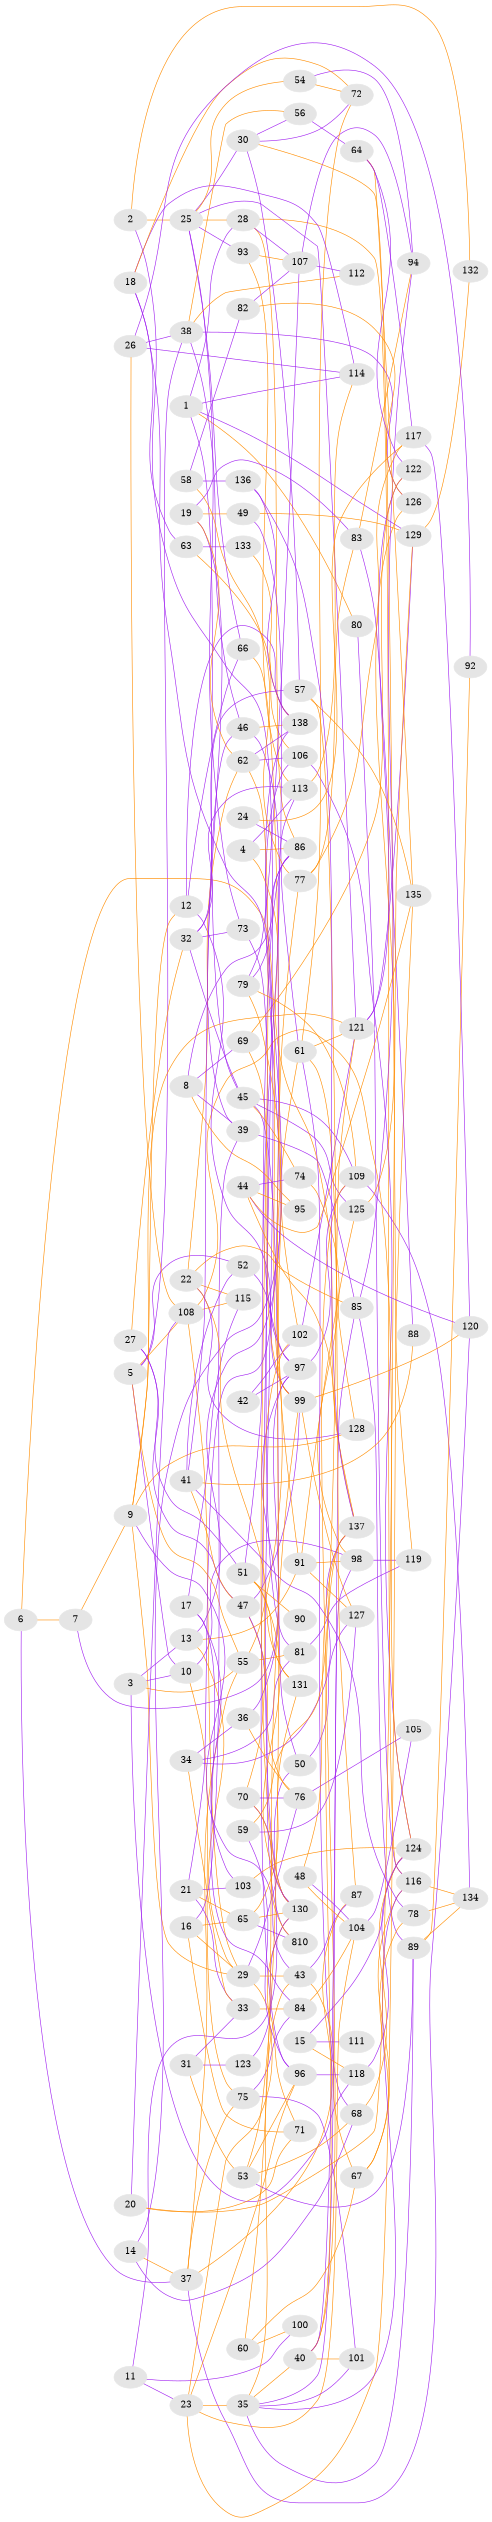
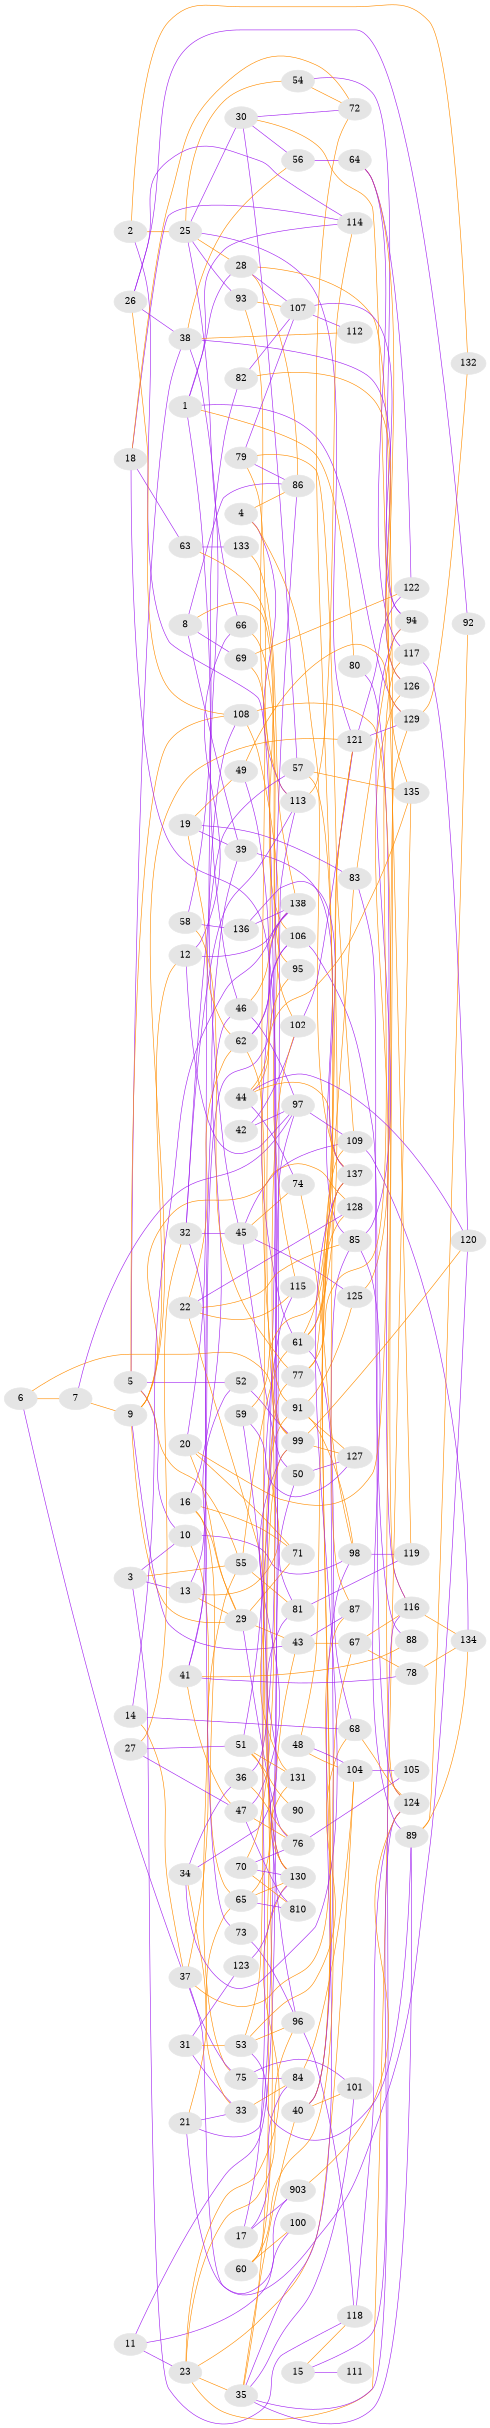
edge "25" -- "73": removed
node "24": removed
edge "108" -- "29": now "20" -- "29"
node "103": label "103" -> "903"
edge "75" -- "37": color darkorange -> purple
